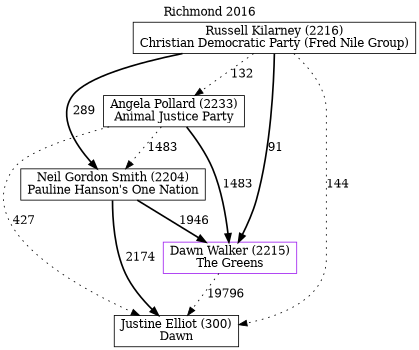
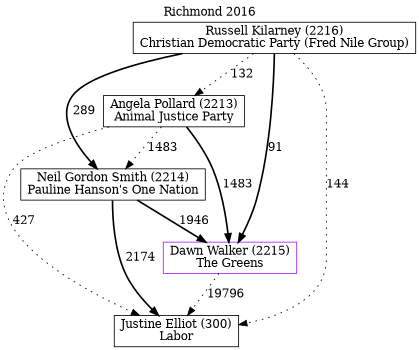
node "Angela Pollard (2233) Animal Justice Party": label "Angela Pollard (2233) Animal Justice Party" -> "Angela Pollard (2213) Animal Justice Party"
node "Neil Gordon Smith (2204) Pauline Hanson's One Nation": label "Neil Gordon Smith (2204) Pauline Hanson's One Nation" -> "Neil Gordon Smith (2214) Pauline Hanson's One Nation"
node "Justine Elliot (300) Dawn": label "Justine Elliot (300) Dawn" -> "Justine Elliot (300) Labor"
